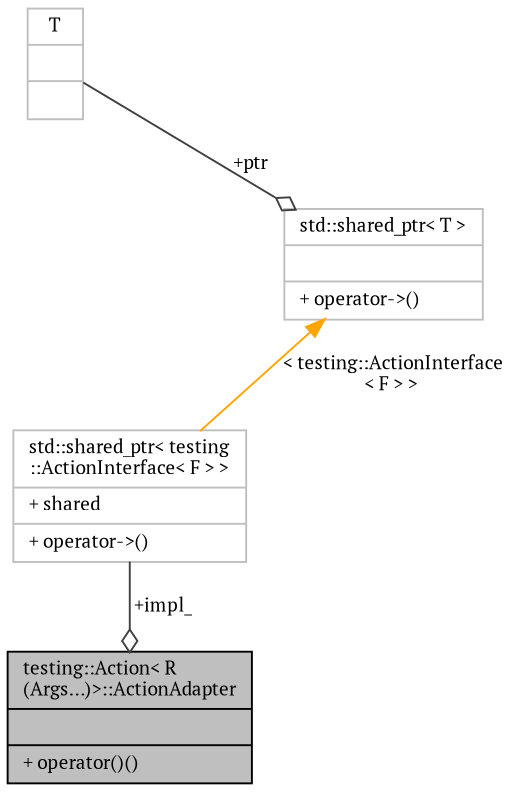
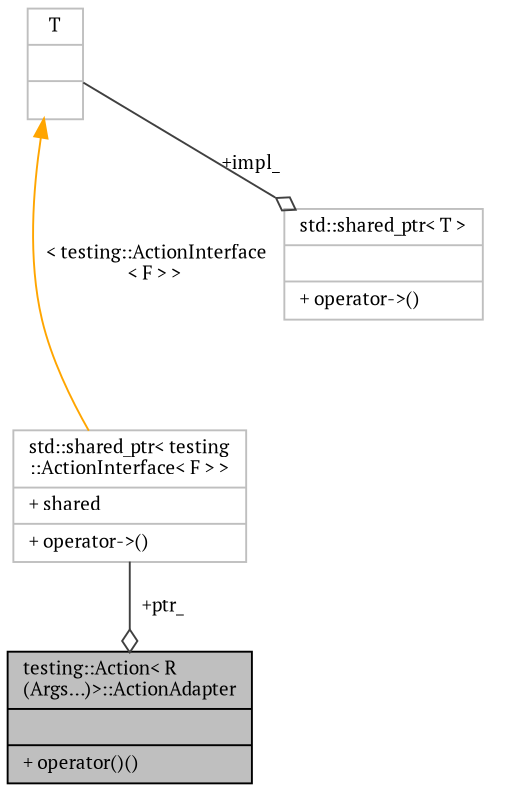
edge "T" -> "std::shared_ptr< T >": label " +ptr" -> " +impl_"
edge "std::shared_ptr< testing" -> "std::shared_ptr< T >": now "std::shared_ptr< testing" -> "T"
edge "std::shared_ptr< testing" -> "testing::Action< R": label " +impl_" -> " +ptr_"
